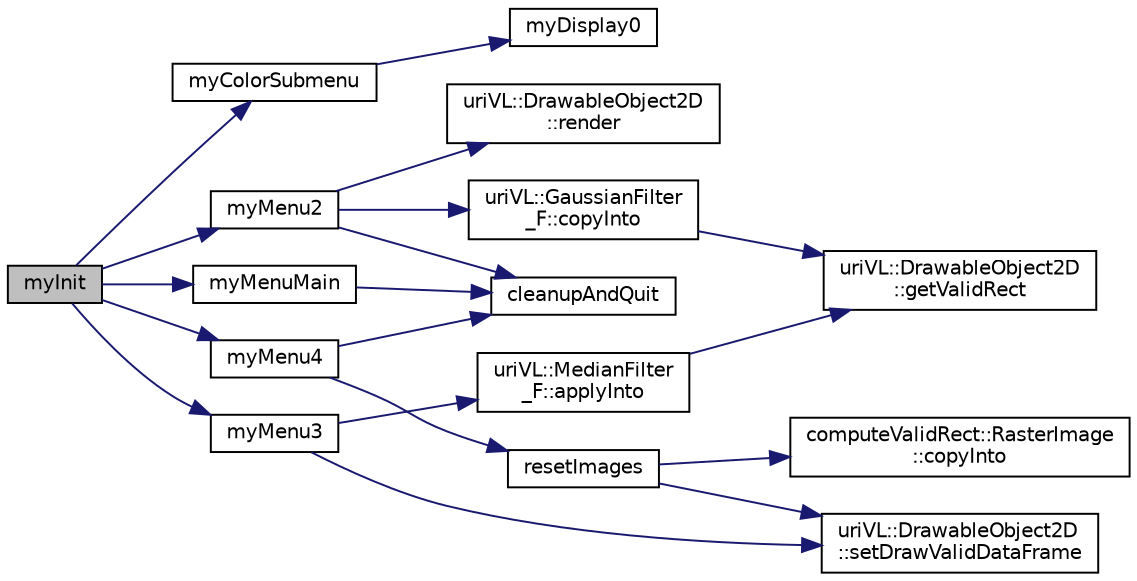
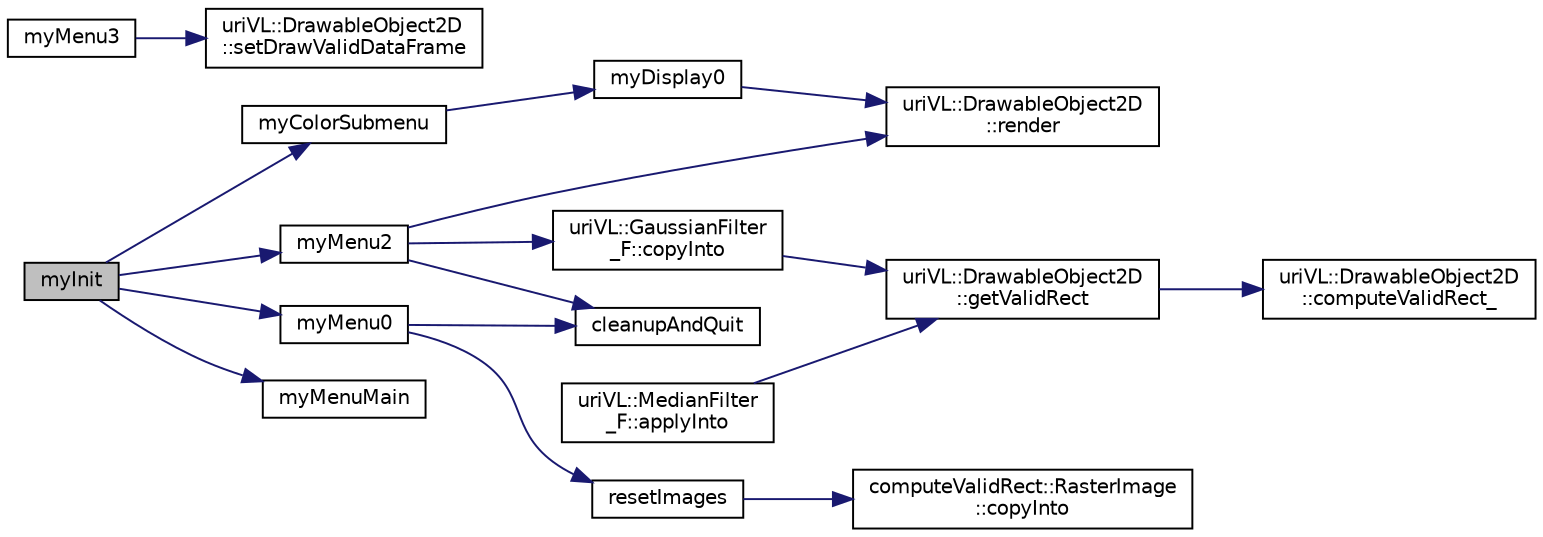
edge "myDisplay0" -> "uriVL::DrawableObject2D ::render": added
node "uriVL::DrawableObject2D ::computeValidRect_": added
edge "myMenuMain" -> "cleanupAndQuit": removed
node "myMenu4": label "myMenu4" -> "myMenu0"
edge "myInit" -> "myMenu3": removed
edge "myMenu3" -> "uriVL::MedianFilter _F::applyInto": removed
edge "resetImages" -> "uriVL::DrawableObject2D ::setDrawValidDataFrame": removed
